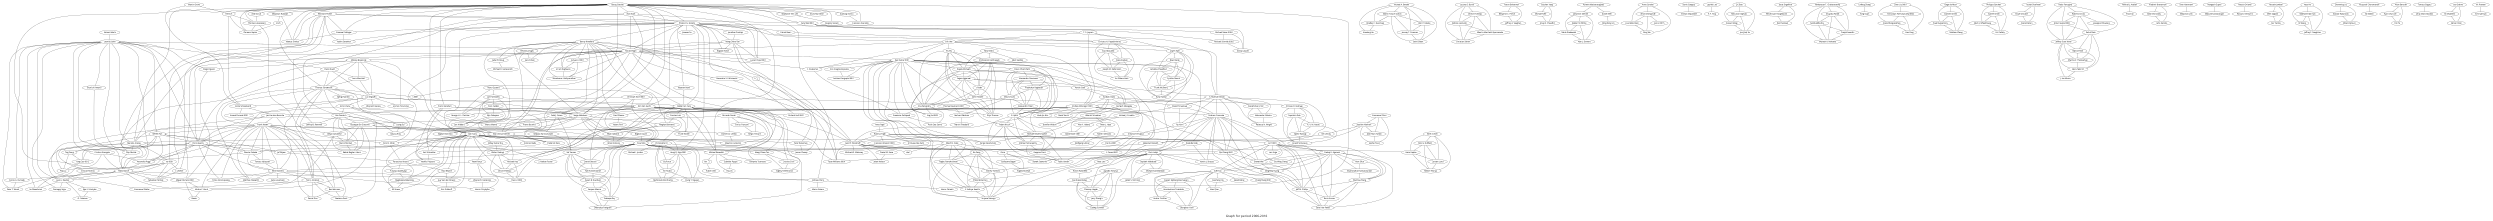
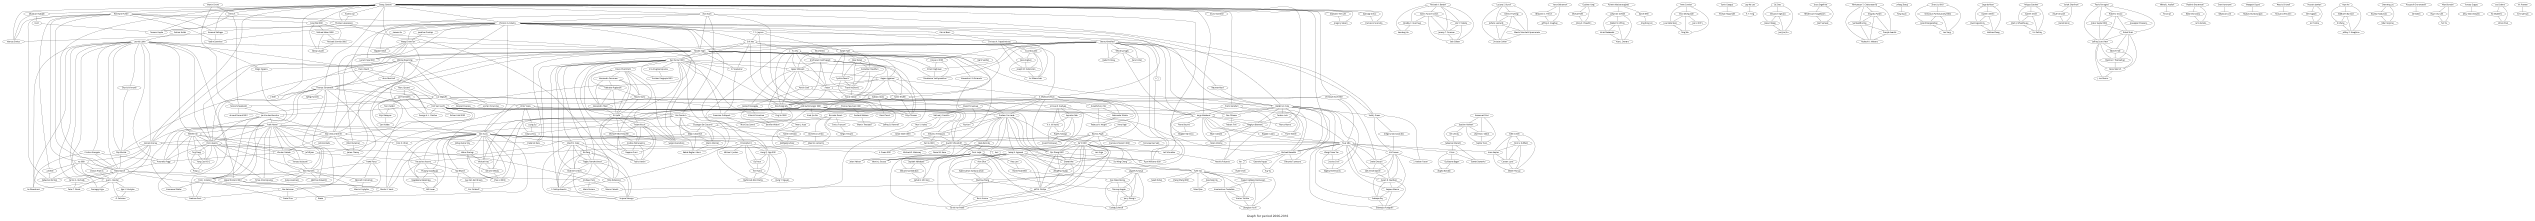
node "Michael R. Genesereth": removed
